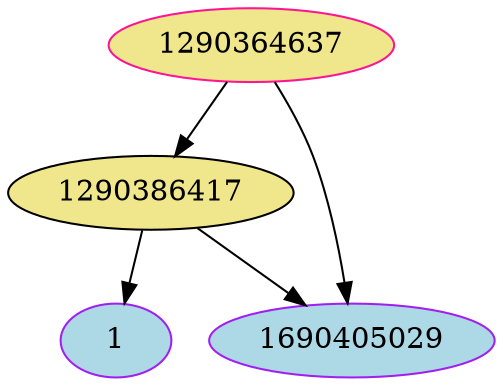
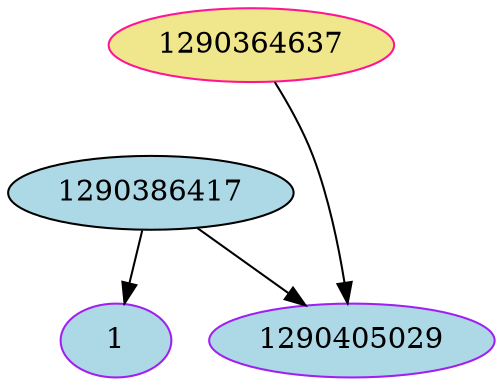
edge "1290364637" -> "1290386417": removed
node "1290386417": fillcolor khaki -> lightblue
node "1690405029": label "1690405029" -> "1290405029"
